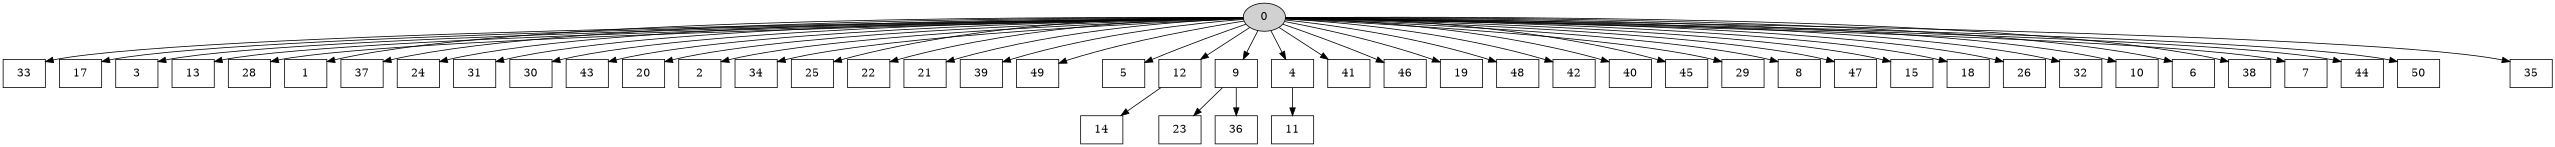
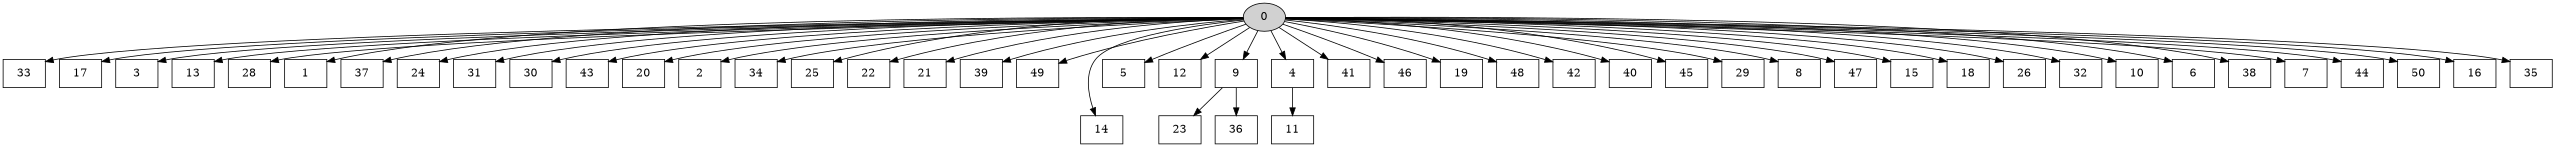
node "16": added
edge "12" -> "14": now "0" -> "14"
